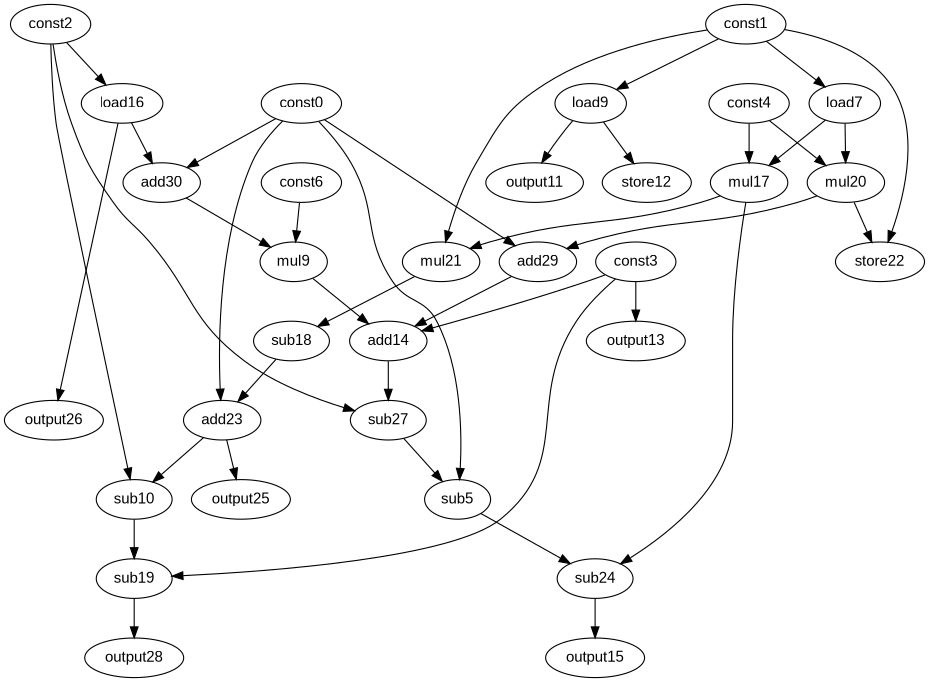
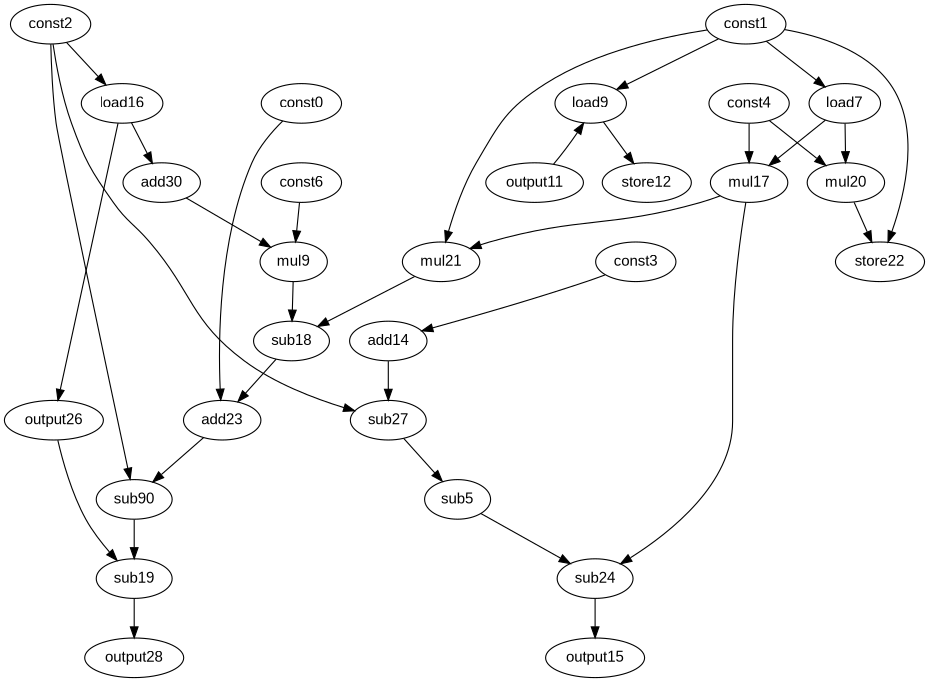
edge "load9" -> "output11": reversed
edge "const0" -> "add30": removed
node "add29": removed
edge "const0" -> "sub5": removed
edge "mul9" -> "add14": now "mul9" -> "sub18"
node "output13": removed
node "sub10": label "sub10" -> "sub90"
node "output25": removed
edge "const3" -> "sub19": now "output26" -> "sub19"
